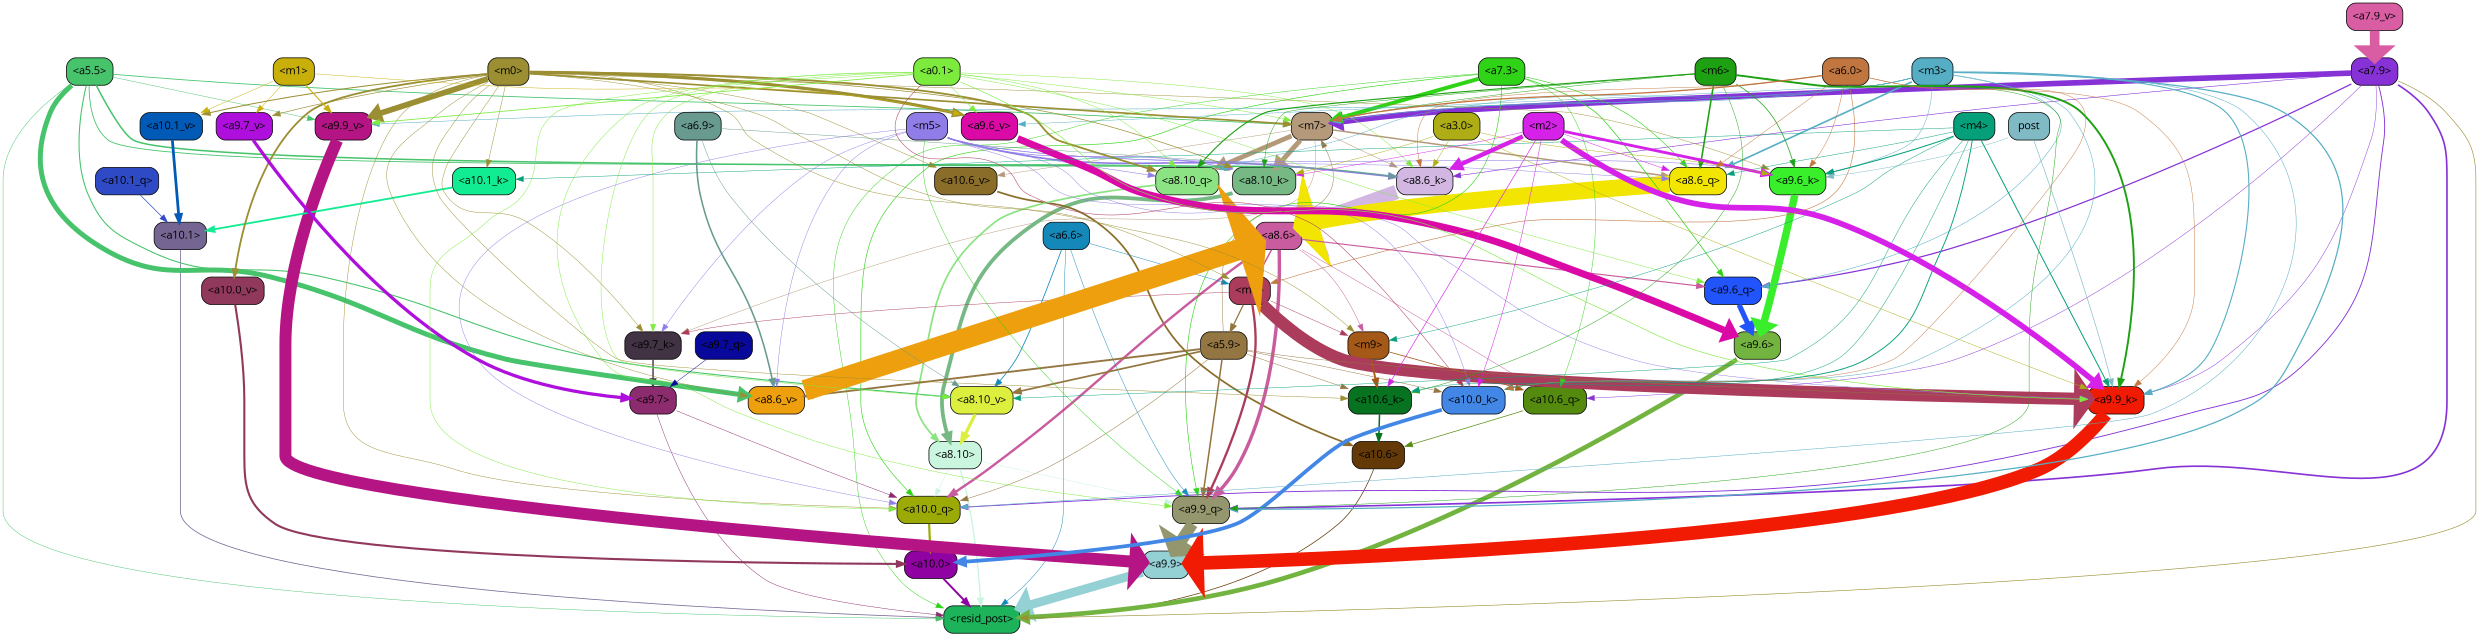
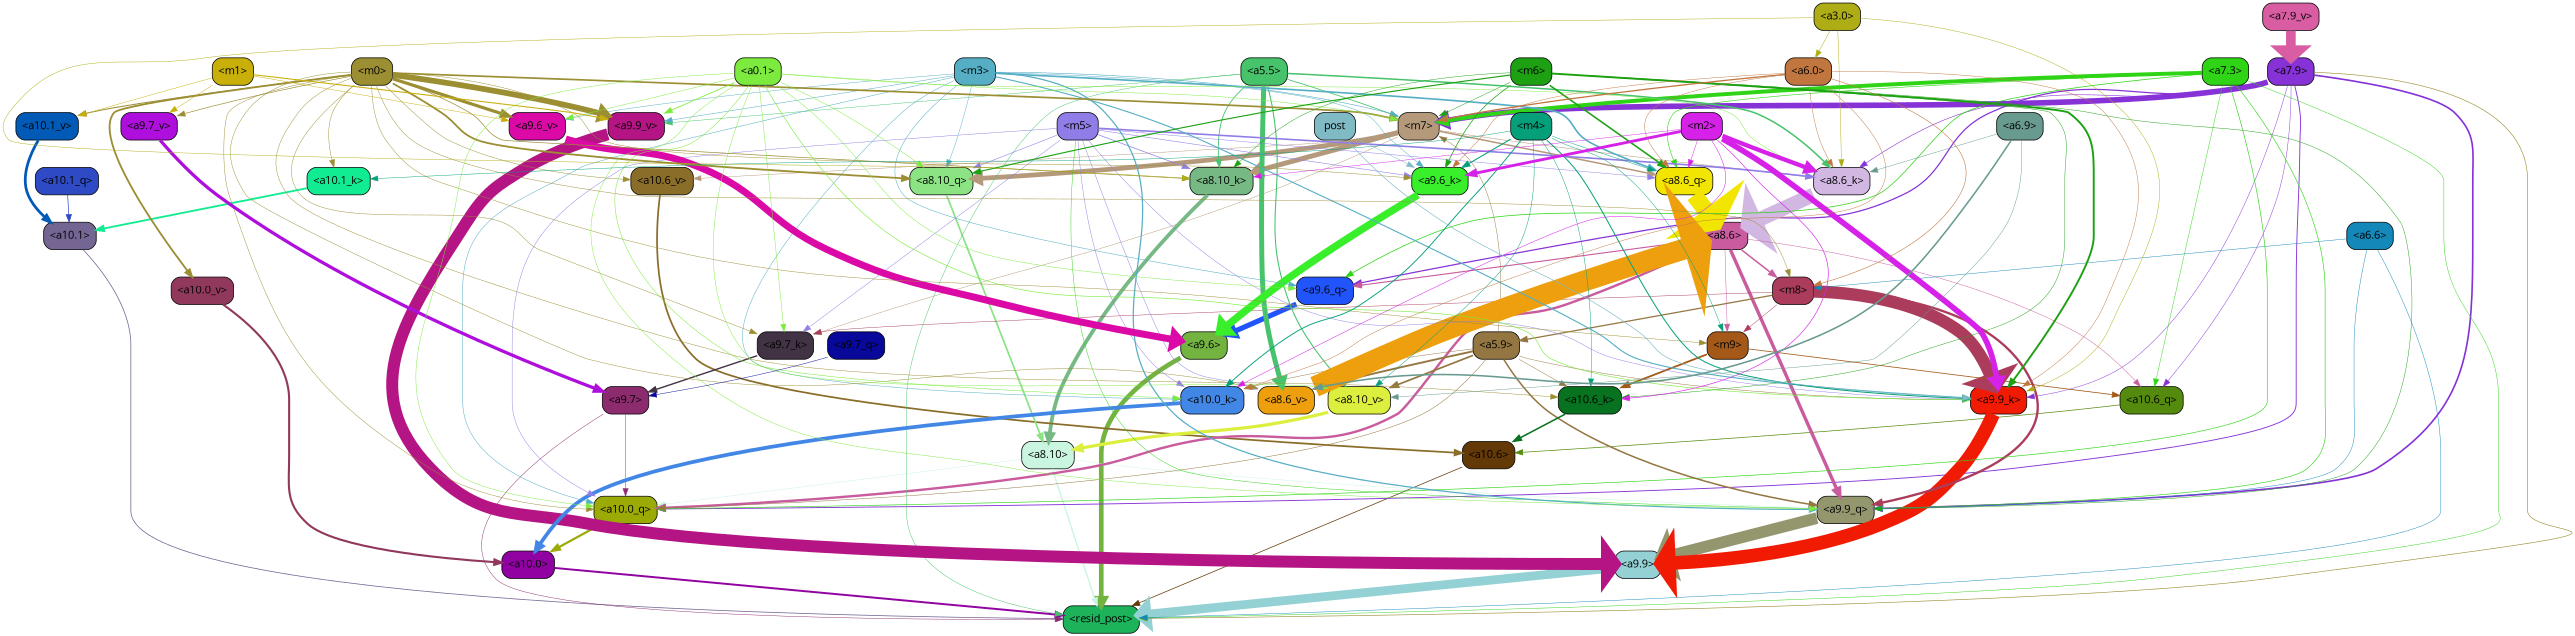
edge "<a3.0>" -> "<a9.6_k>": now "<a3.0>" -> "<a6.0>"
edge "<a0.1>" -> "<a10.0_k>": color #ab3c5b -> #7ceb3e
edge "<a6.6>" -> "<a8.10_v>": removed
